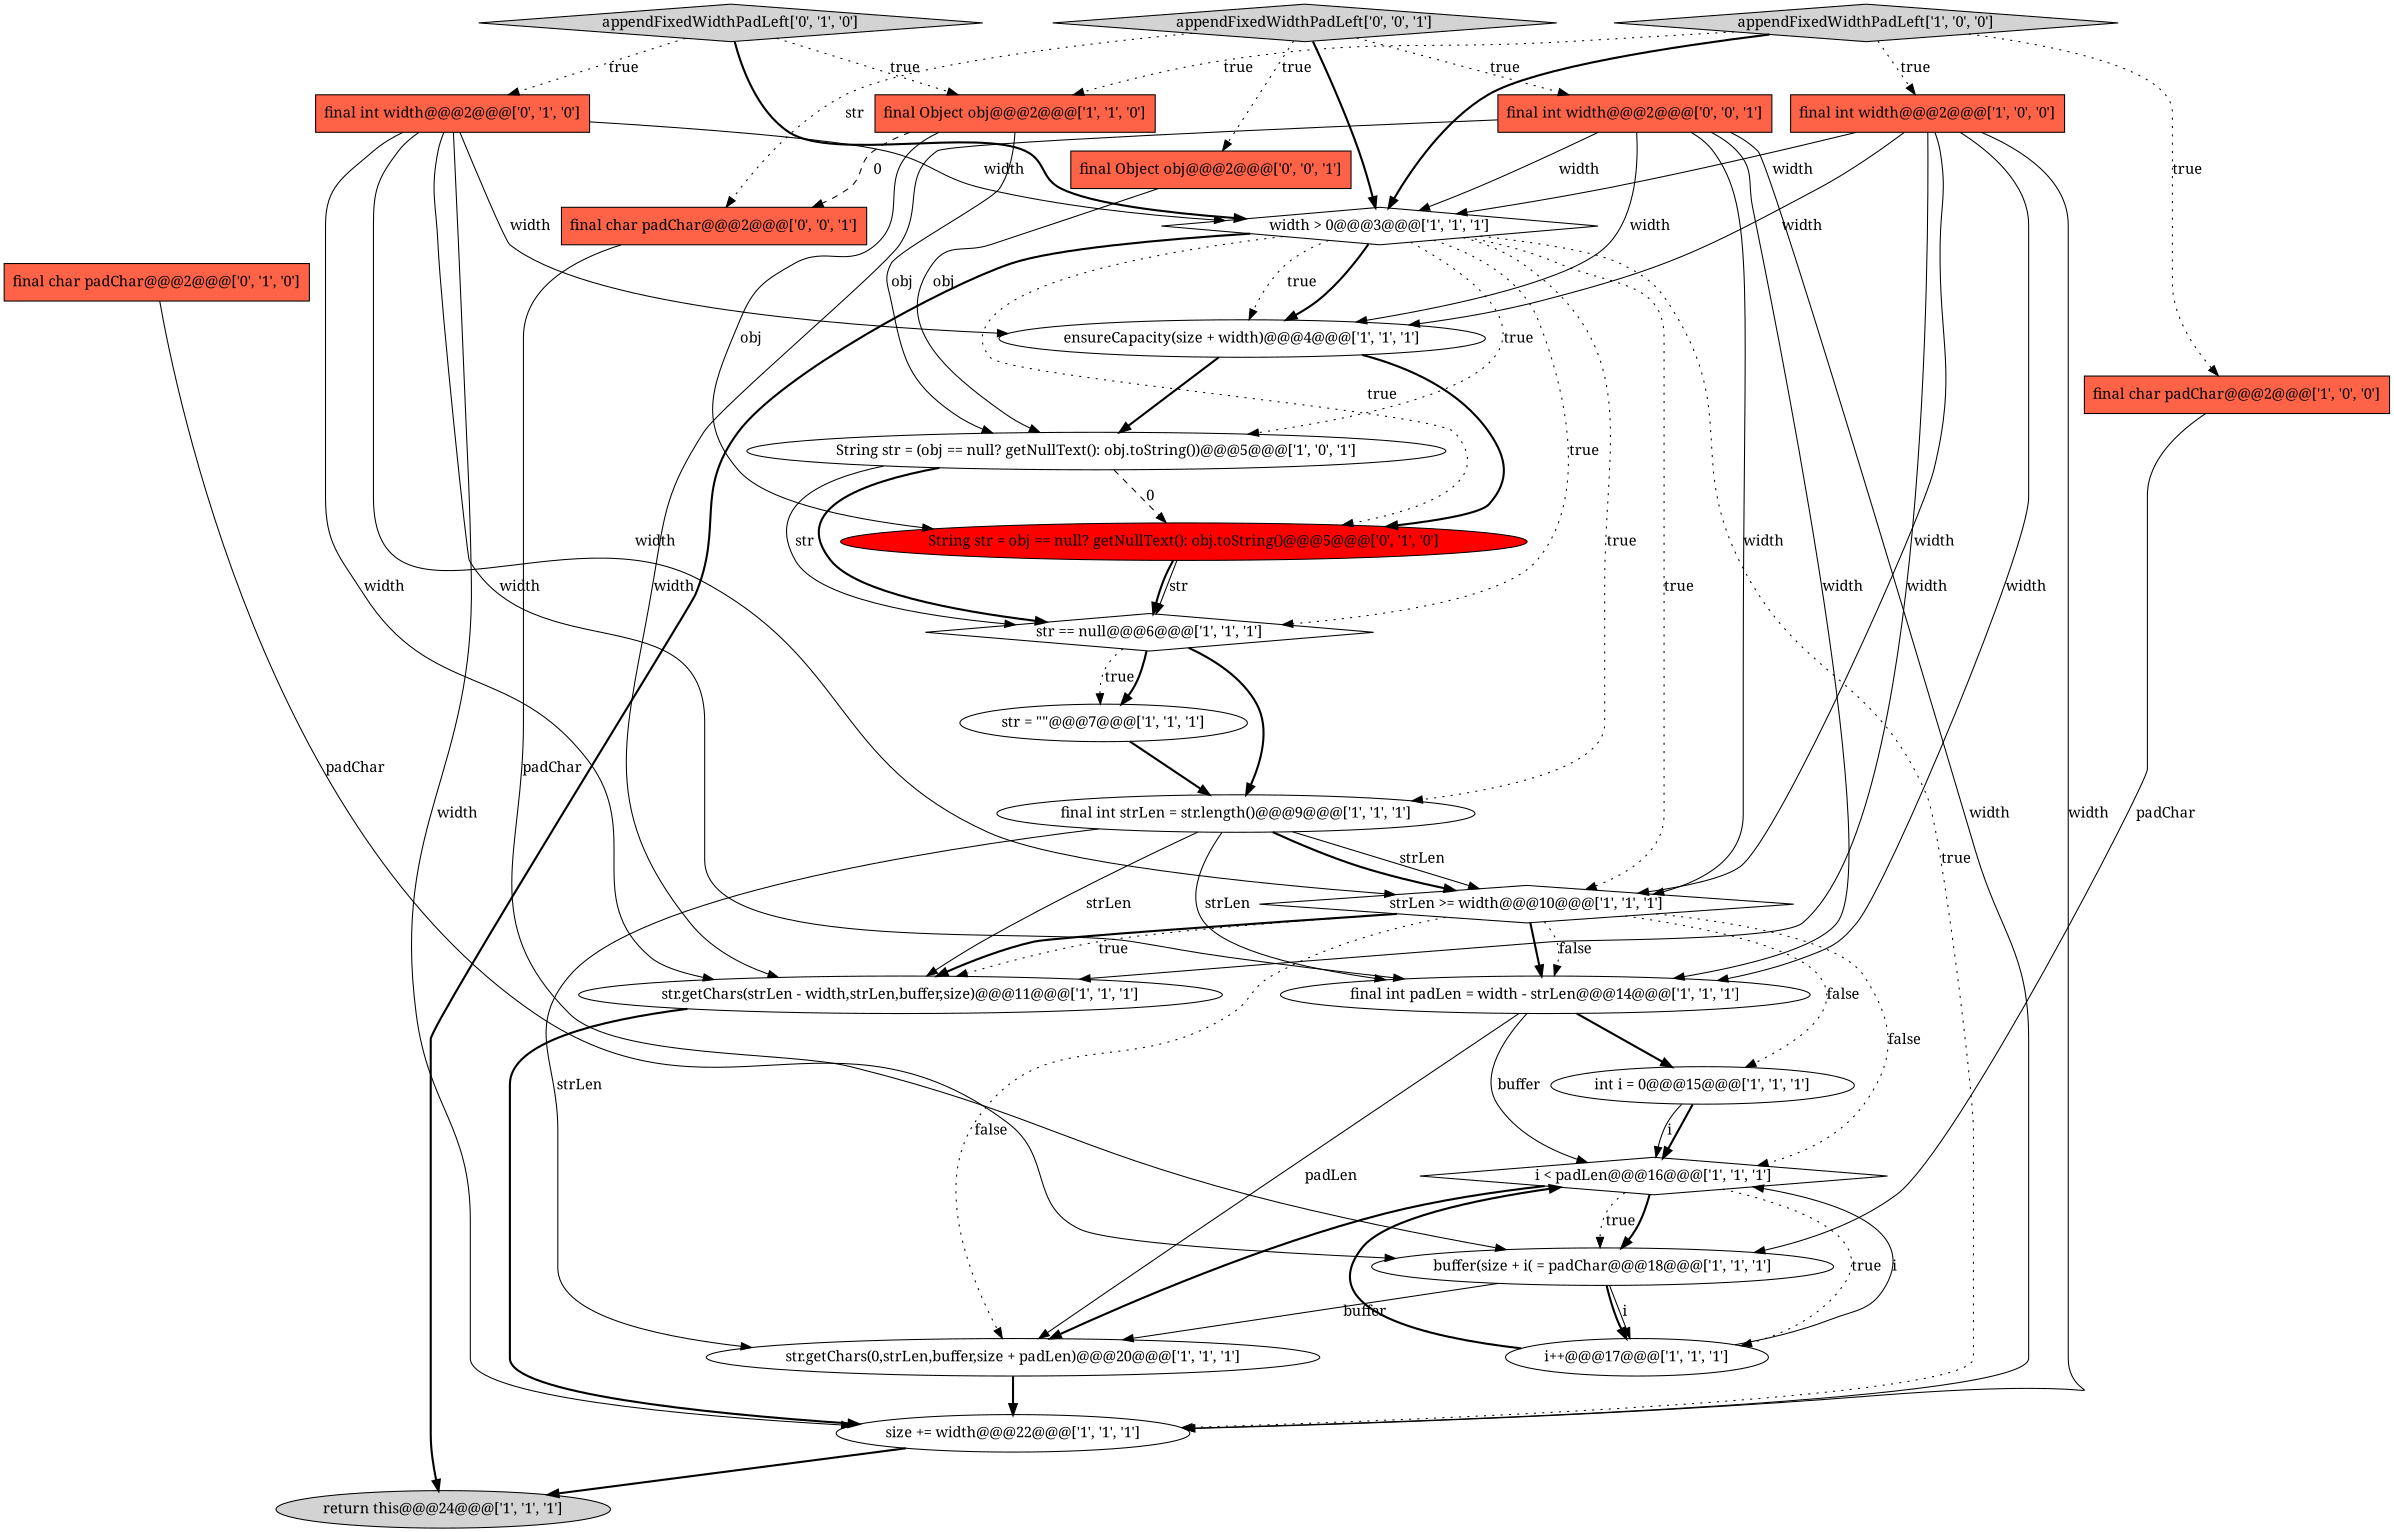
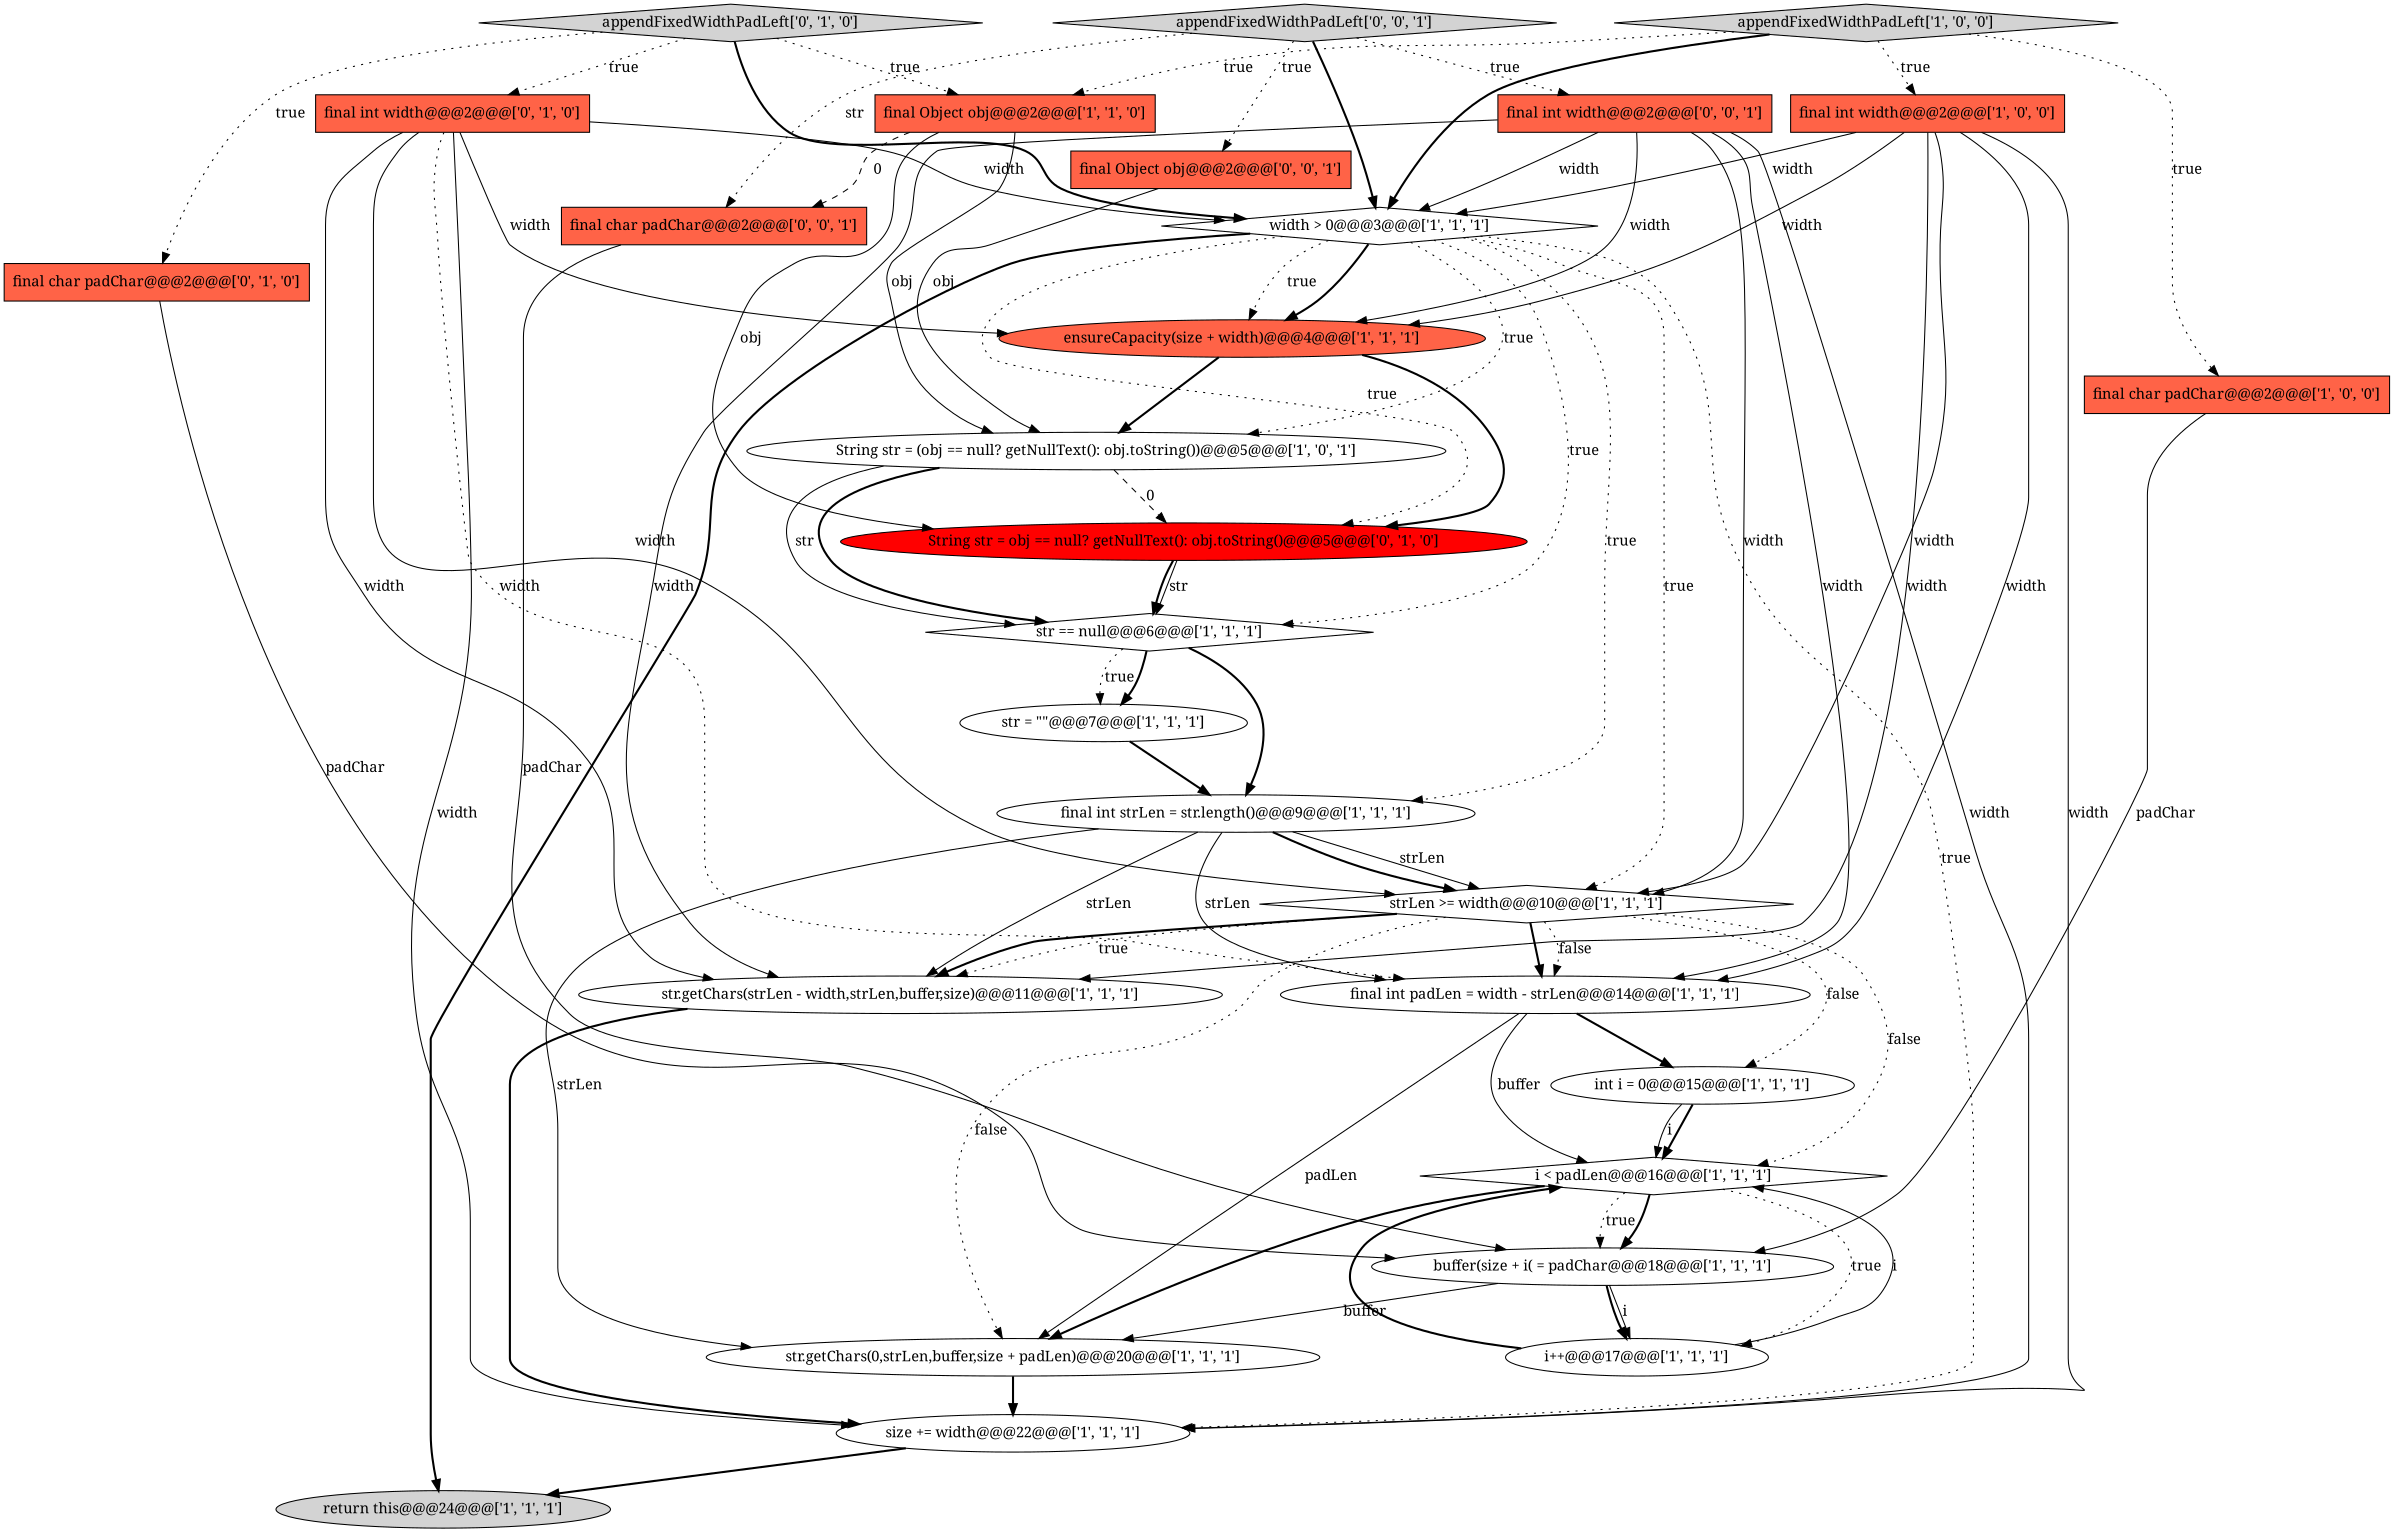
edge "appendFixedWidthPadLeft['0', '1', '0']" -> "final char padChar@@@2@@@['0', '1', '0']": added, label "true"
node "ensureCapacity(size + width)@@@4@@@['1', '1', '1']": fillcolor white -> tomato
edge "final int width@@@2@@@['0', '1', '0']" -> "final int padLen = width - strLen@@@14@@@['1', '1', '1']": style solid -> dotted
